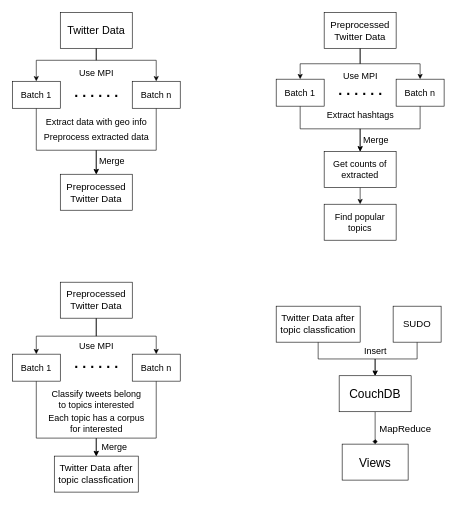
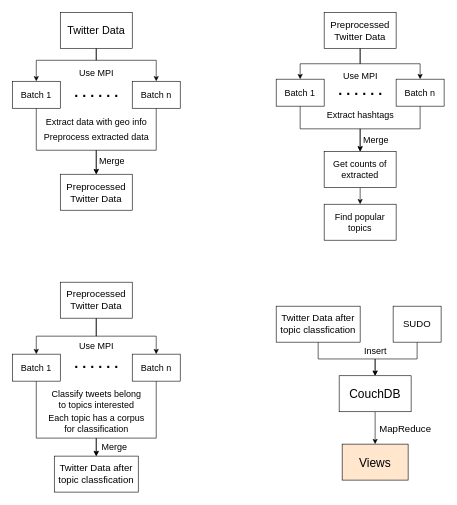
node "Each topic has a corpus for interested": label "Each topic has a corpus for interested" -> "Each topic has a corpus for classification"
edge "CouchDB" -> "Views": arrowhead diamond -> classic
node "Views": fillcolor #ffffff -> #ffe6cc
